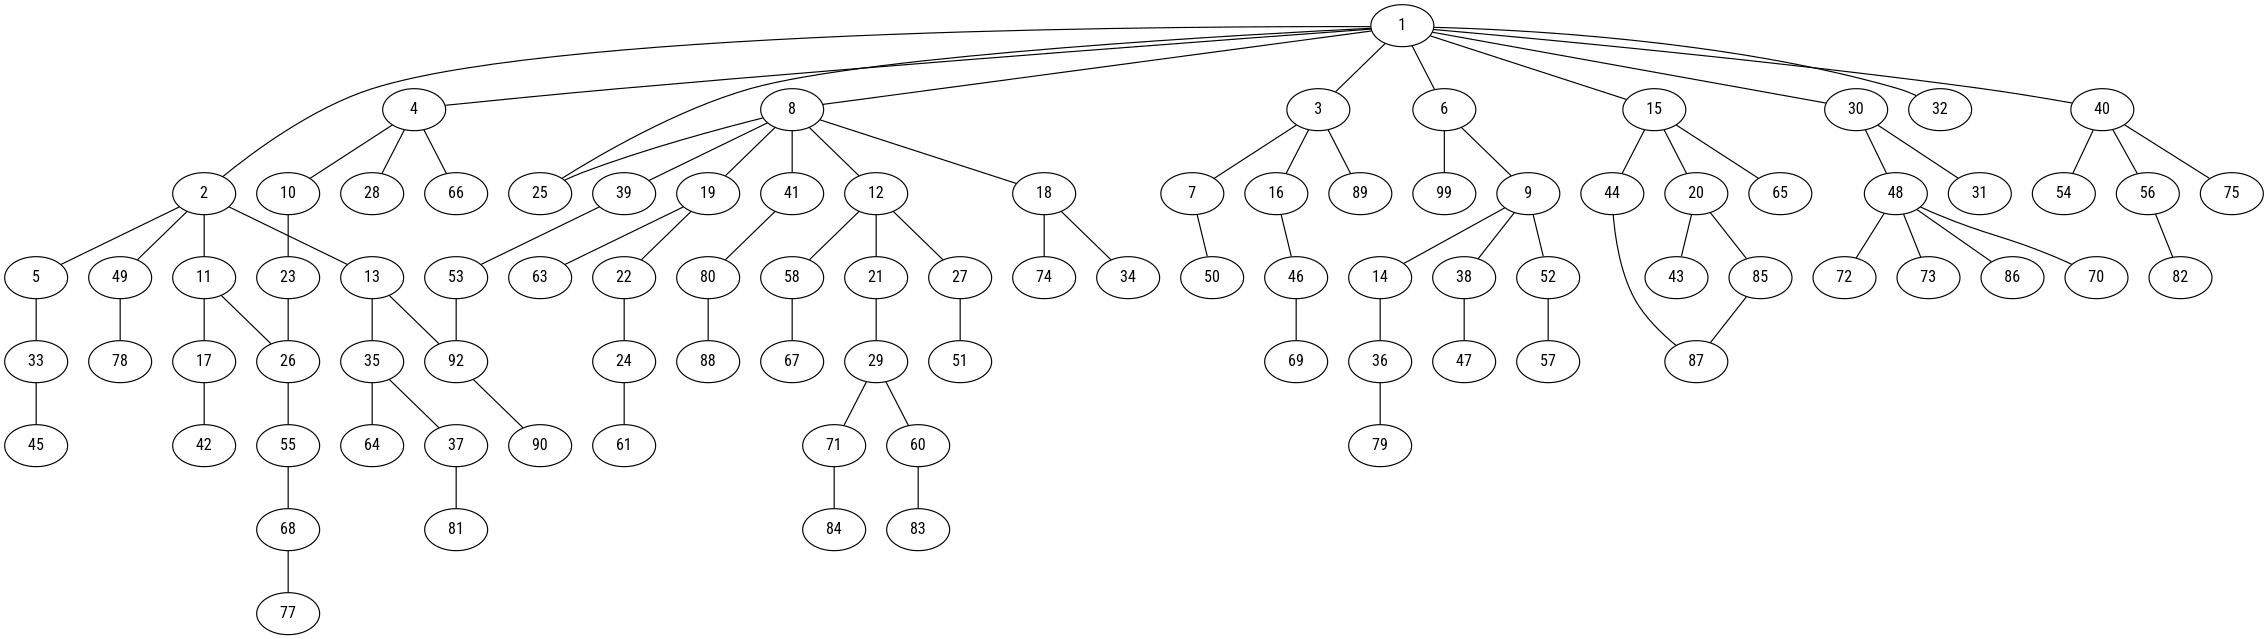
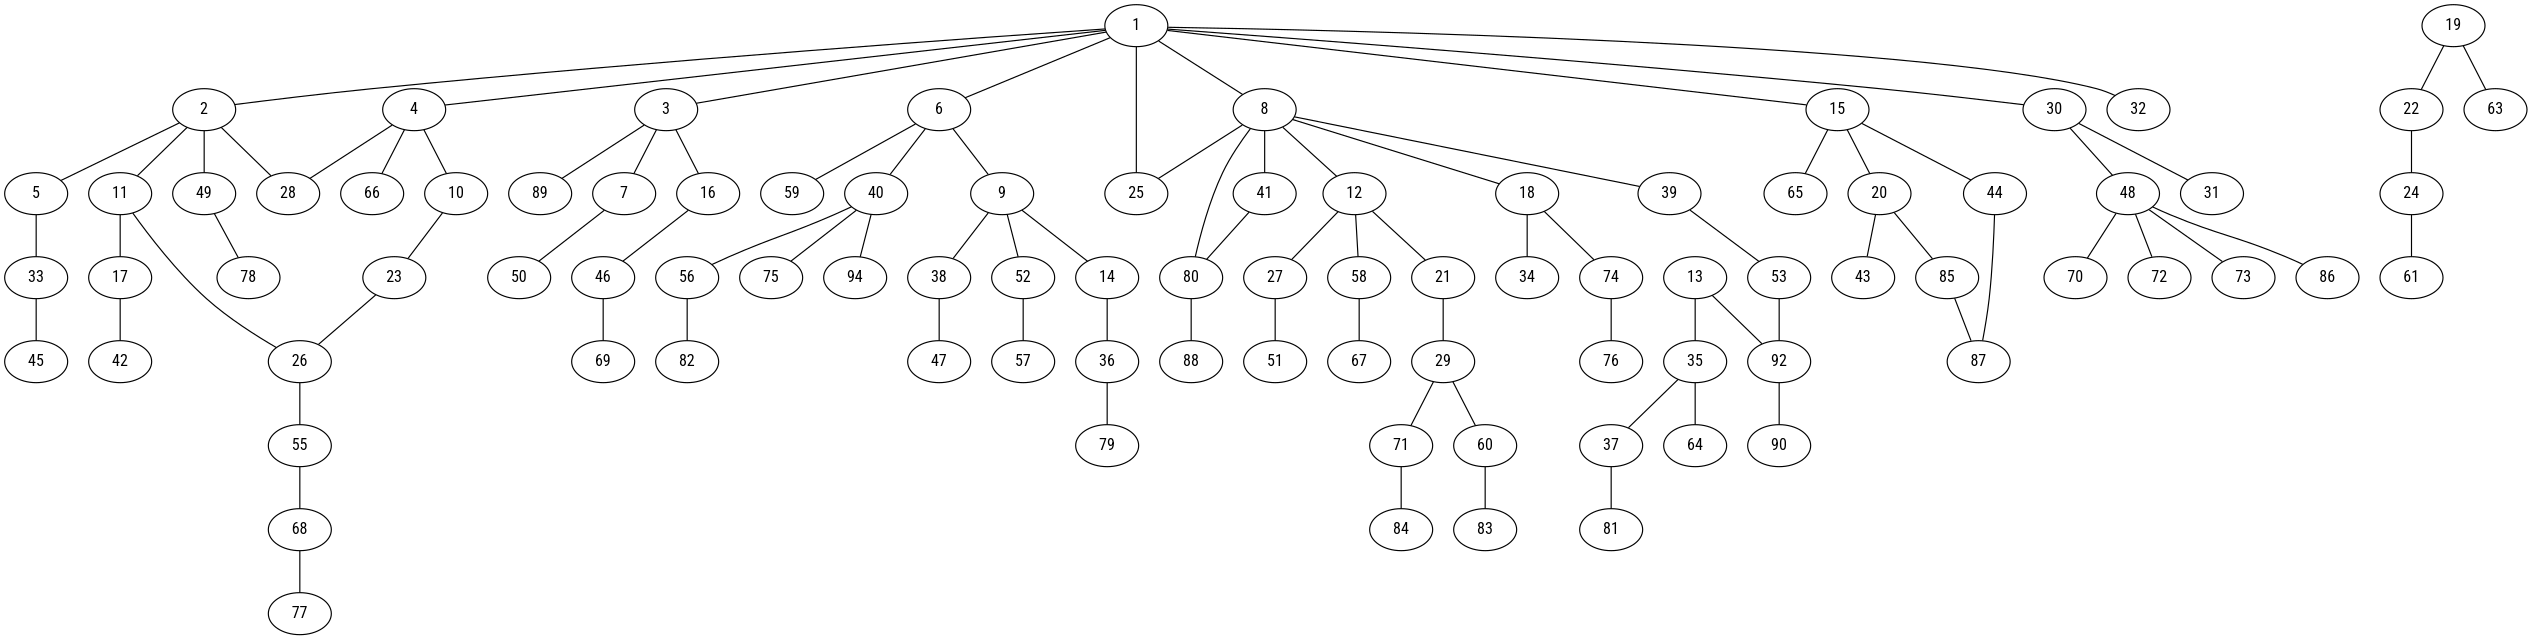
edge "1" -- "40": now "6" -- "40"
edge "8" -- "19": now "8" -- "80"
node "99": label "99" -> "59"
node "54": label "54" -> "94"
edge "2" -- "13": now "2" -- "28"
node "76": added
